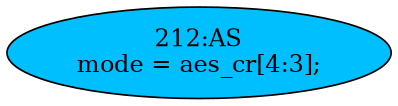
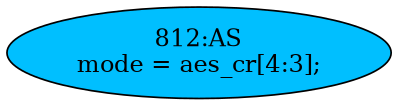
node "212:AS mode = aes_cr[4:3];": label "212:AS mode = aes_cr[4:3];" -> "812:AS mode = aes_cr[4:3];"
